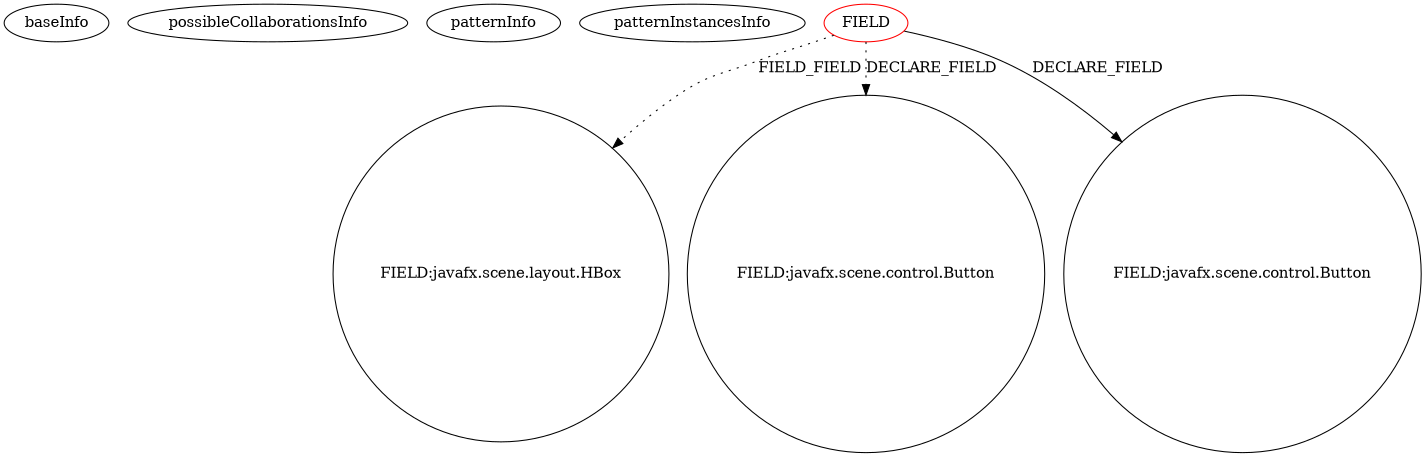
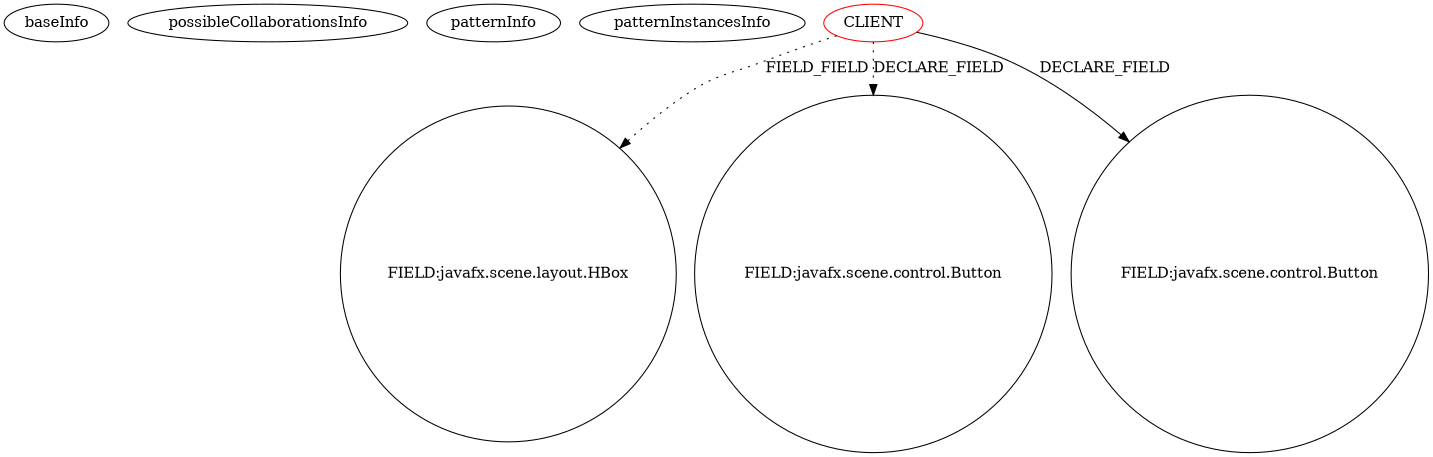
node "FIELD": label "FIELD" -> "CLIENT"
